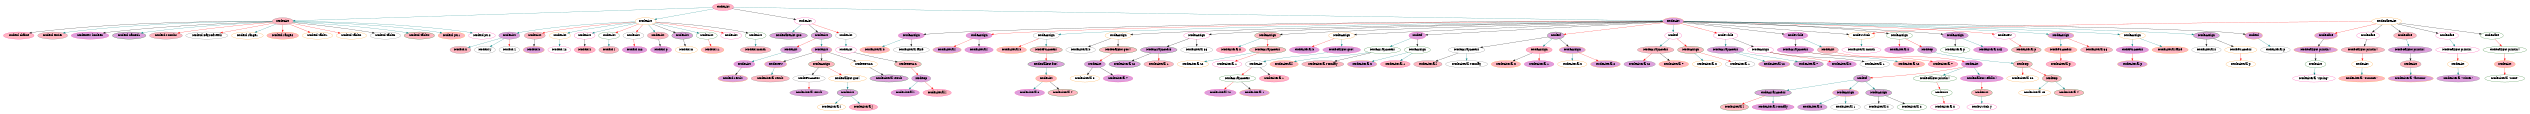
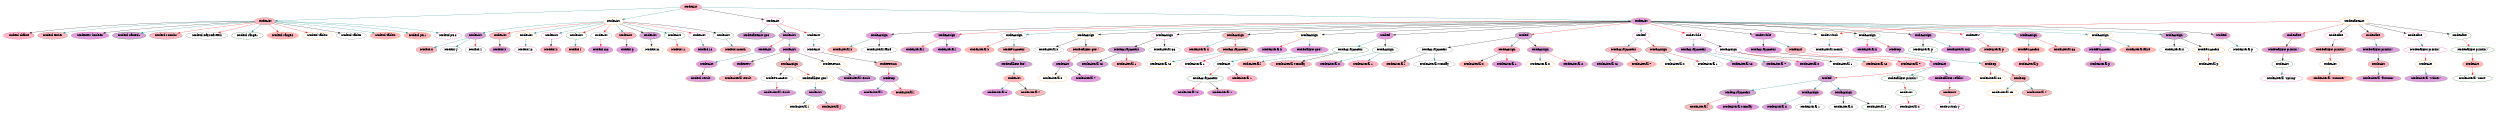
node "NodeId range1": color darkorange -> darkgreen
node "NodeId table1": removed
node "NodeId table4": color darkgreen -> darkorange
node "NodeId r2": added
